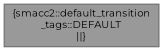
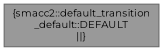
node "{smacc2::default_transition _tags::DEFAULT ||}": label "{smacc2::default_transition _tags::DEFAULT ||}" -> "{smacc2::default_transition _default::DEFAULT ||}"
